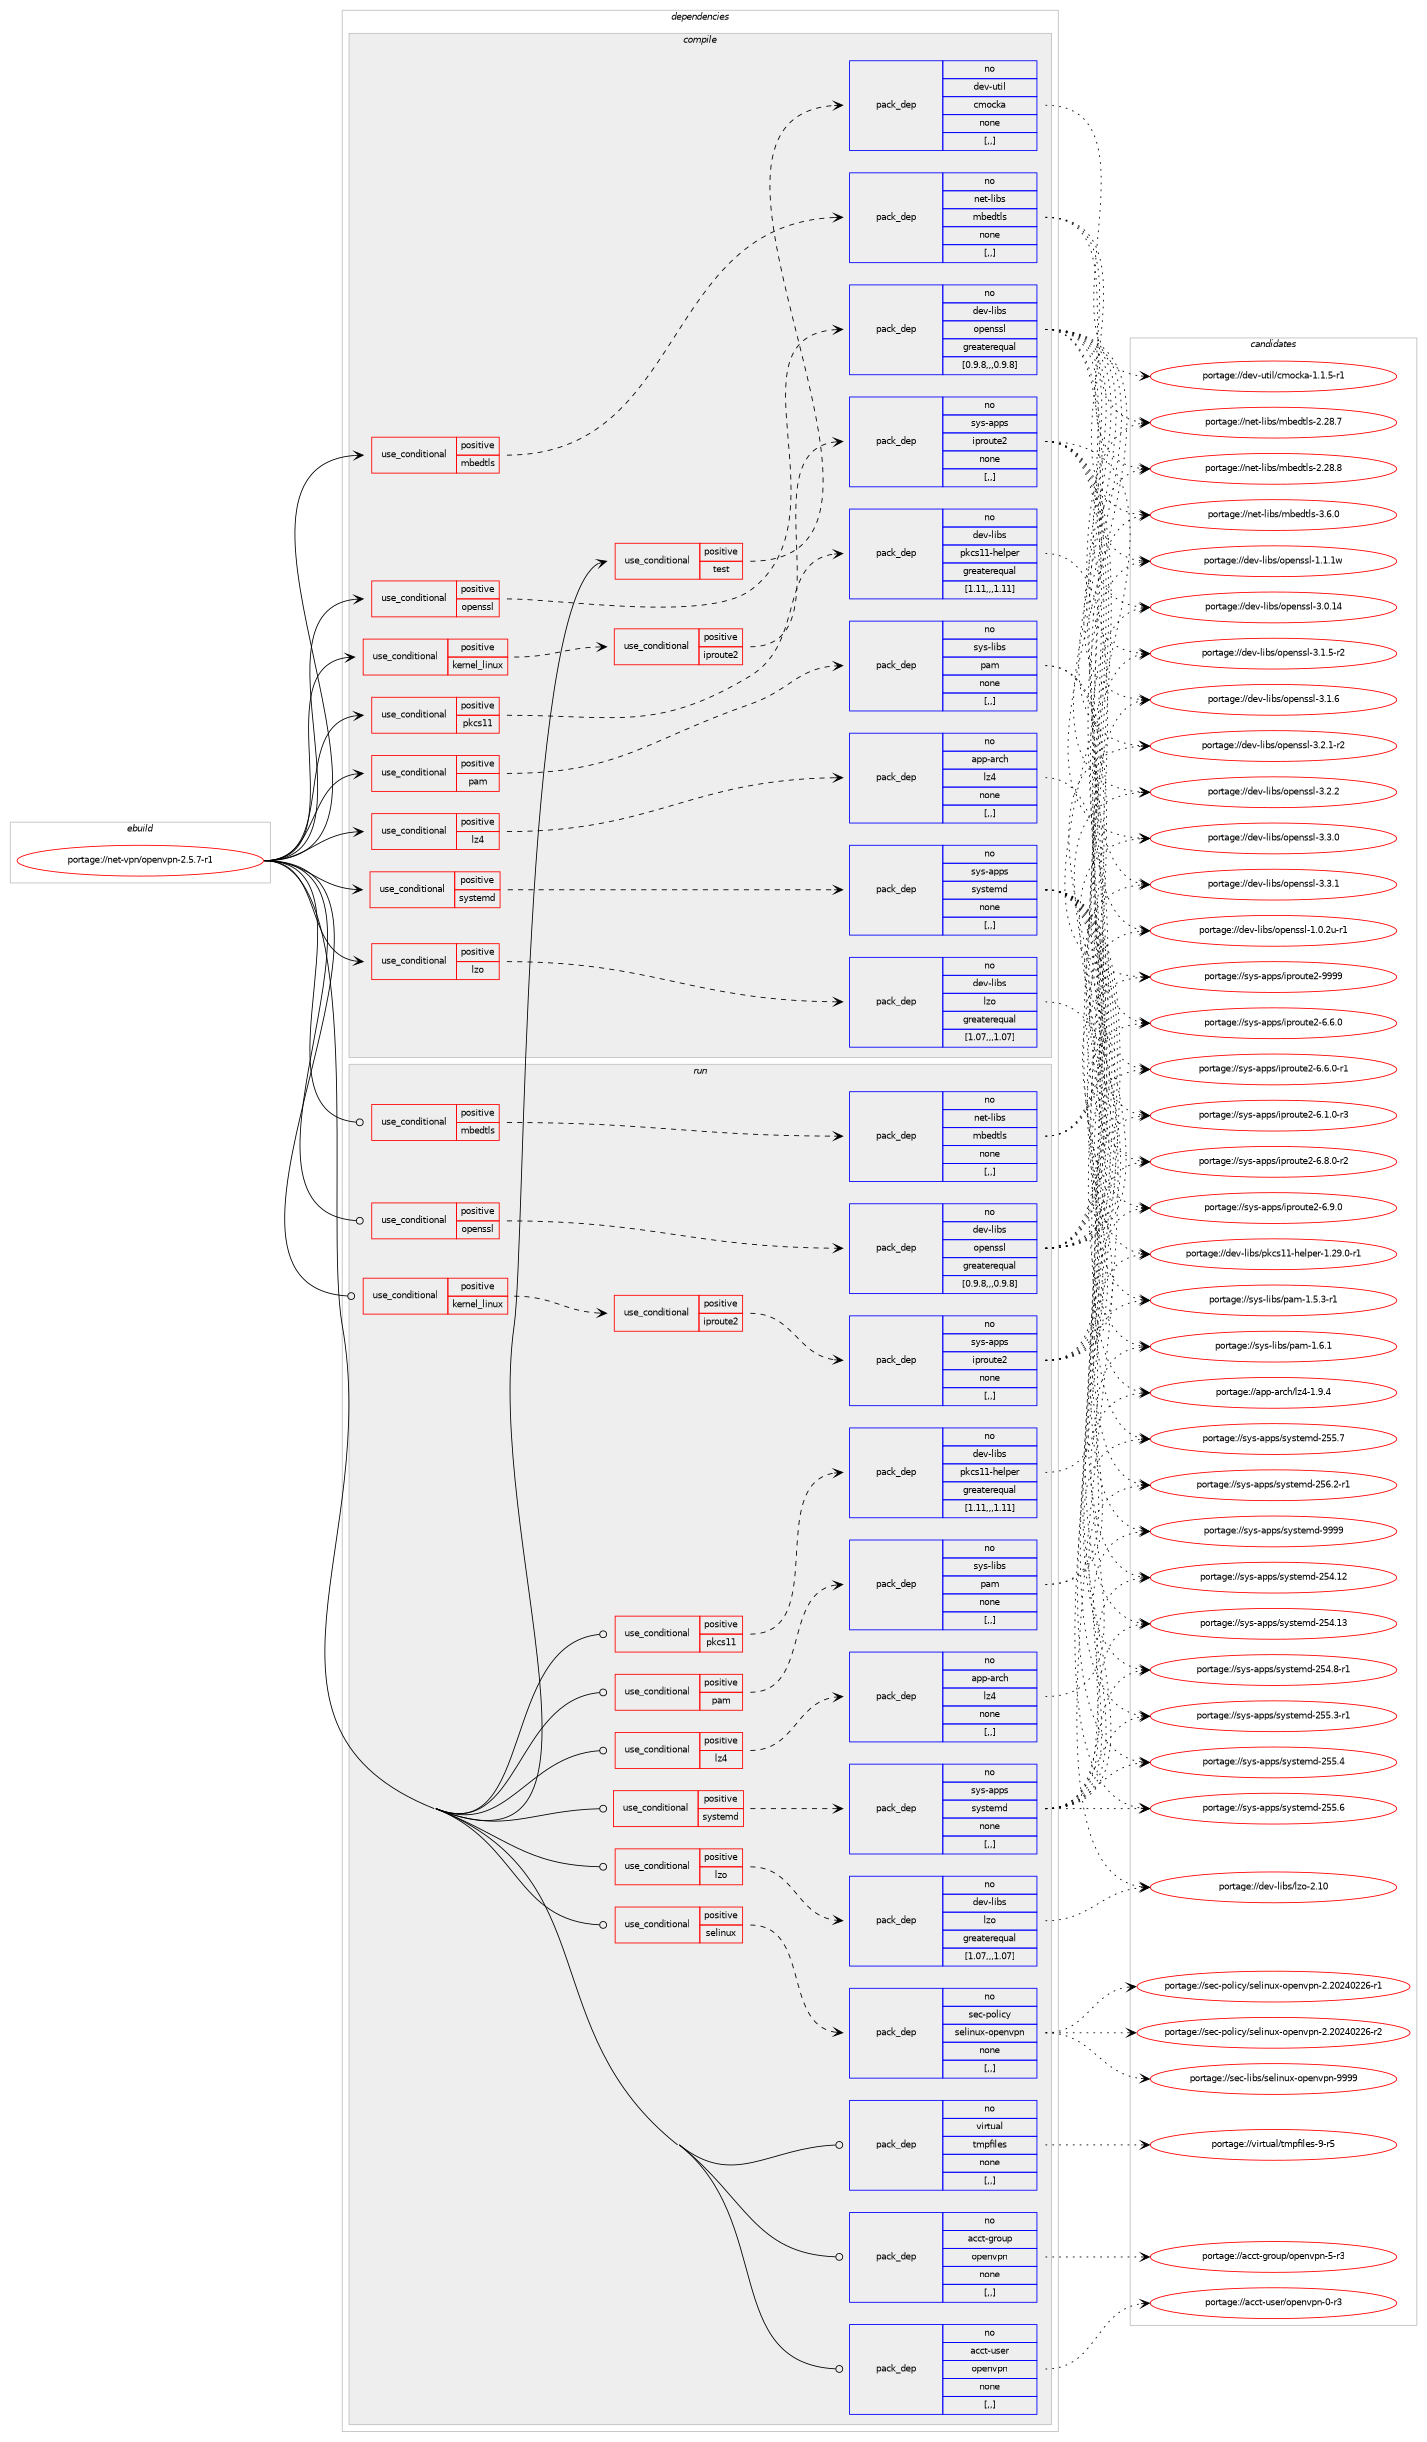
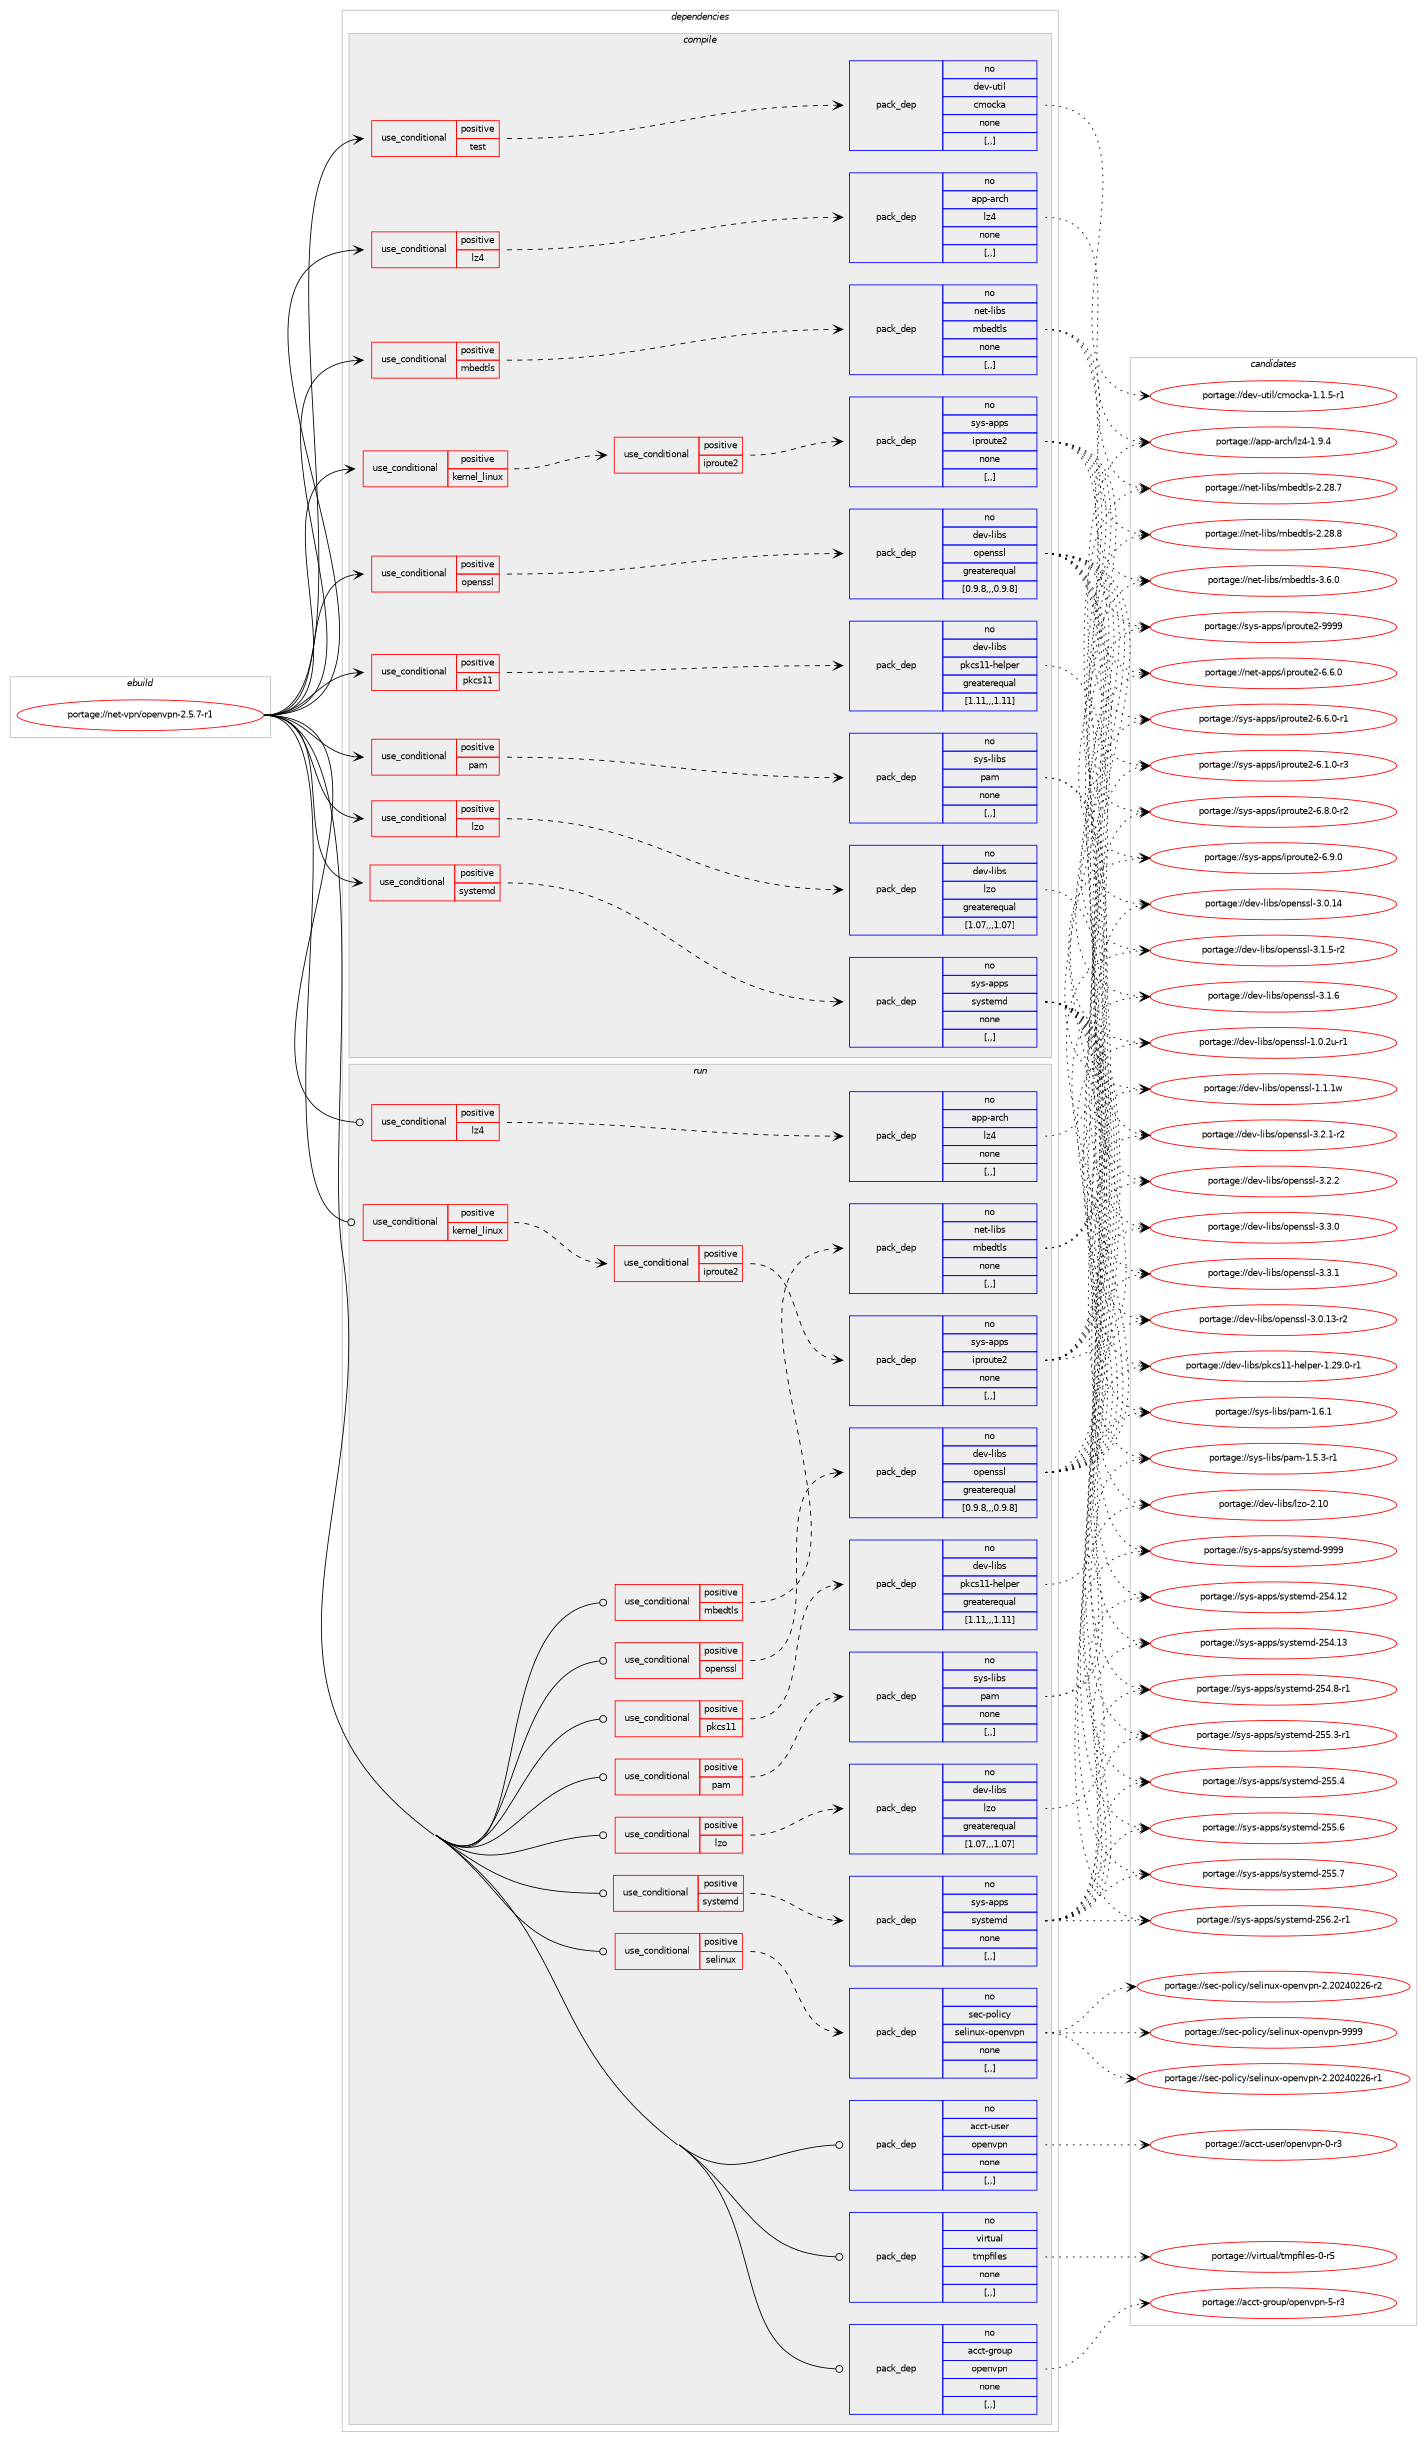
node "portage://sys-apps/iproute2-6.6.0": label "portage://sys-apps/iproute2-6.6.0" -> "portage://net-apps/iproute2-6.6.0"
node "portage://dev-libs/openssl-3.0.13-r2": added
node "portage://sec-libs/selinux-openvpn-9999": label "portage://sec-libs/selinux-openvpn-9999" -> "portage://sec-policy/selinux-openvpn-9999"
node "portage://virtual/tmpfiles-9-r5": label "portage://virtual/tmpfiles-9-r5" -> "portage://virtual/tmpfiles-0-r5"
